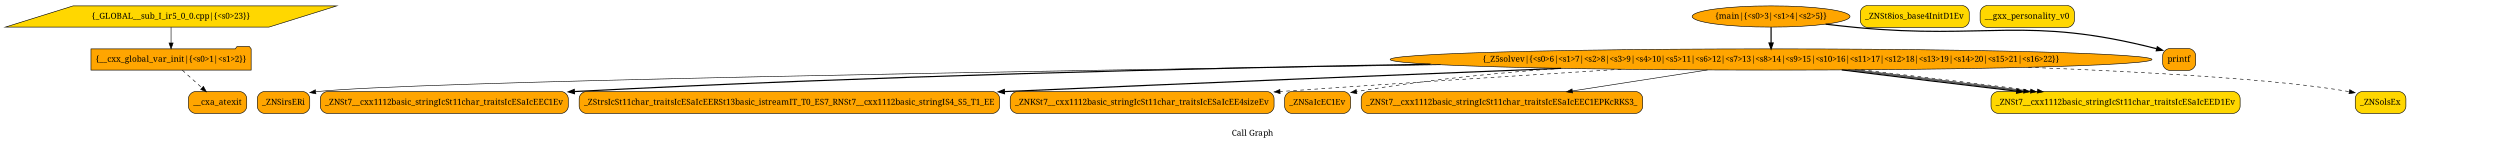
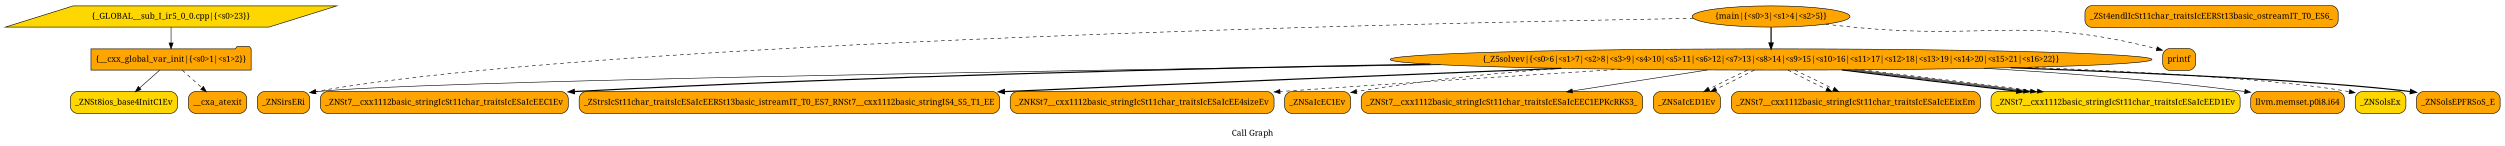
node "_ZNSt8ios_base4InitD1Ev": removed
node "__gxx_personality_v0": removed
node "_ZSt4endlIcSt11char_traitsIcEERSt13basic_ostreamIT_T0_ES6_": added
edge "{main|{<s0>3|<s1>4|<s2>5}}" -> "printf": style bold -> dashed
edge "{main|{<s0>3|<s1>4|<s2>5}}" -> "_ZNSirsERi": added
node "_ZNSt8ios_base4InitC1Ev": added
node "_ZNSaIcED1Ev": added
node "_ZNSt7__cxx1112basic_stringIcSt11char_traitsIcESaIcEEixEm": added
node "llvm.memset.p0i8.i64": added
node "_ZNSolsEPFRSoS_E": added
